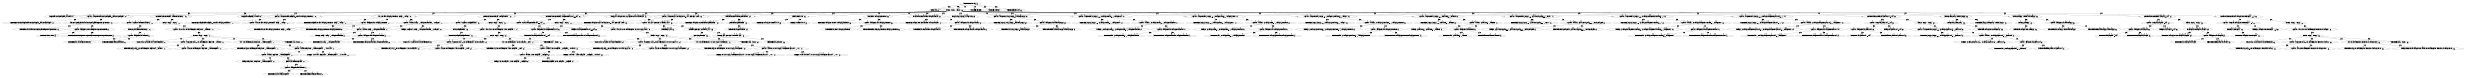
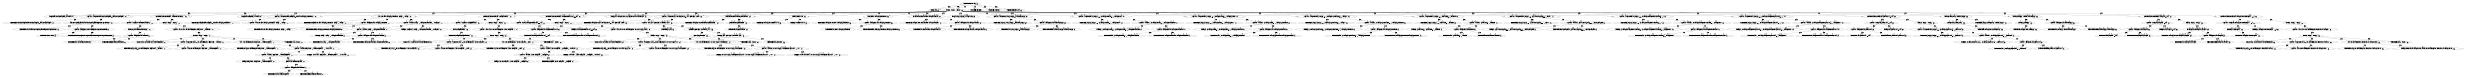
edge "(CONTROL_STRUCTURE,IF,if (managementPassword == null))" -> "(<operator>.equals,managementPassword == null)": label "AST: " -> "DDG: "
edge "(setLine,createJvmarg().setLine(jvmArgs))" -> "(IDENTIFIER,jvmArgs,createJvmarg().setLine(jvmArgs))": label "DDG: " -> "AST: "
